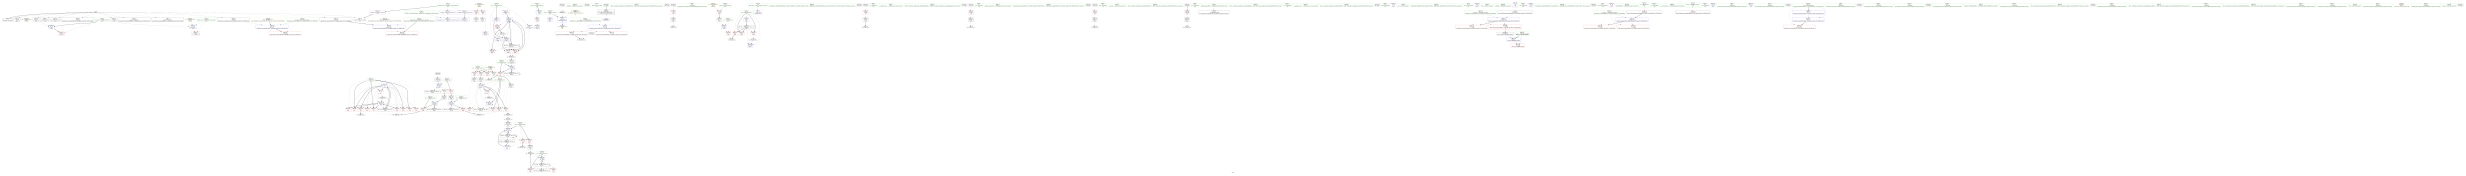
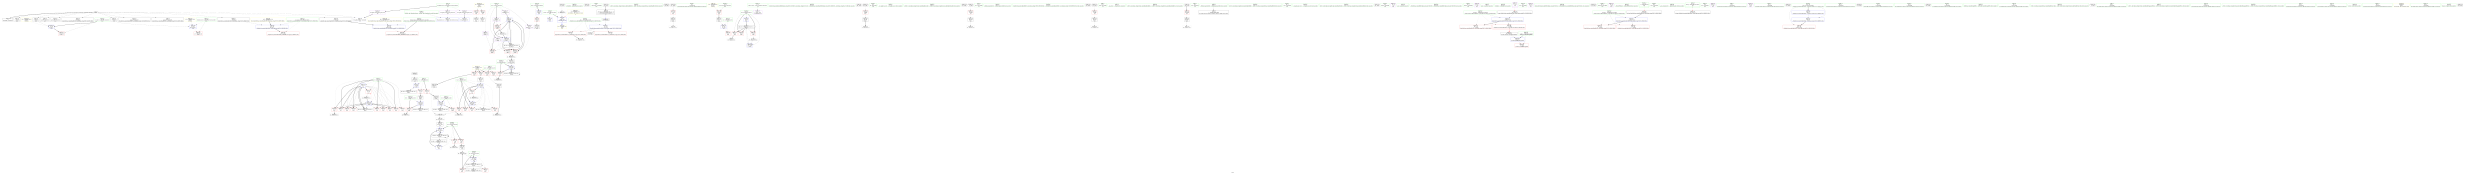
node "NodeID: 312": added
